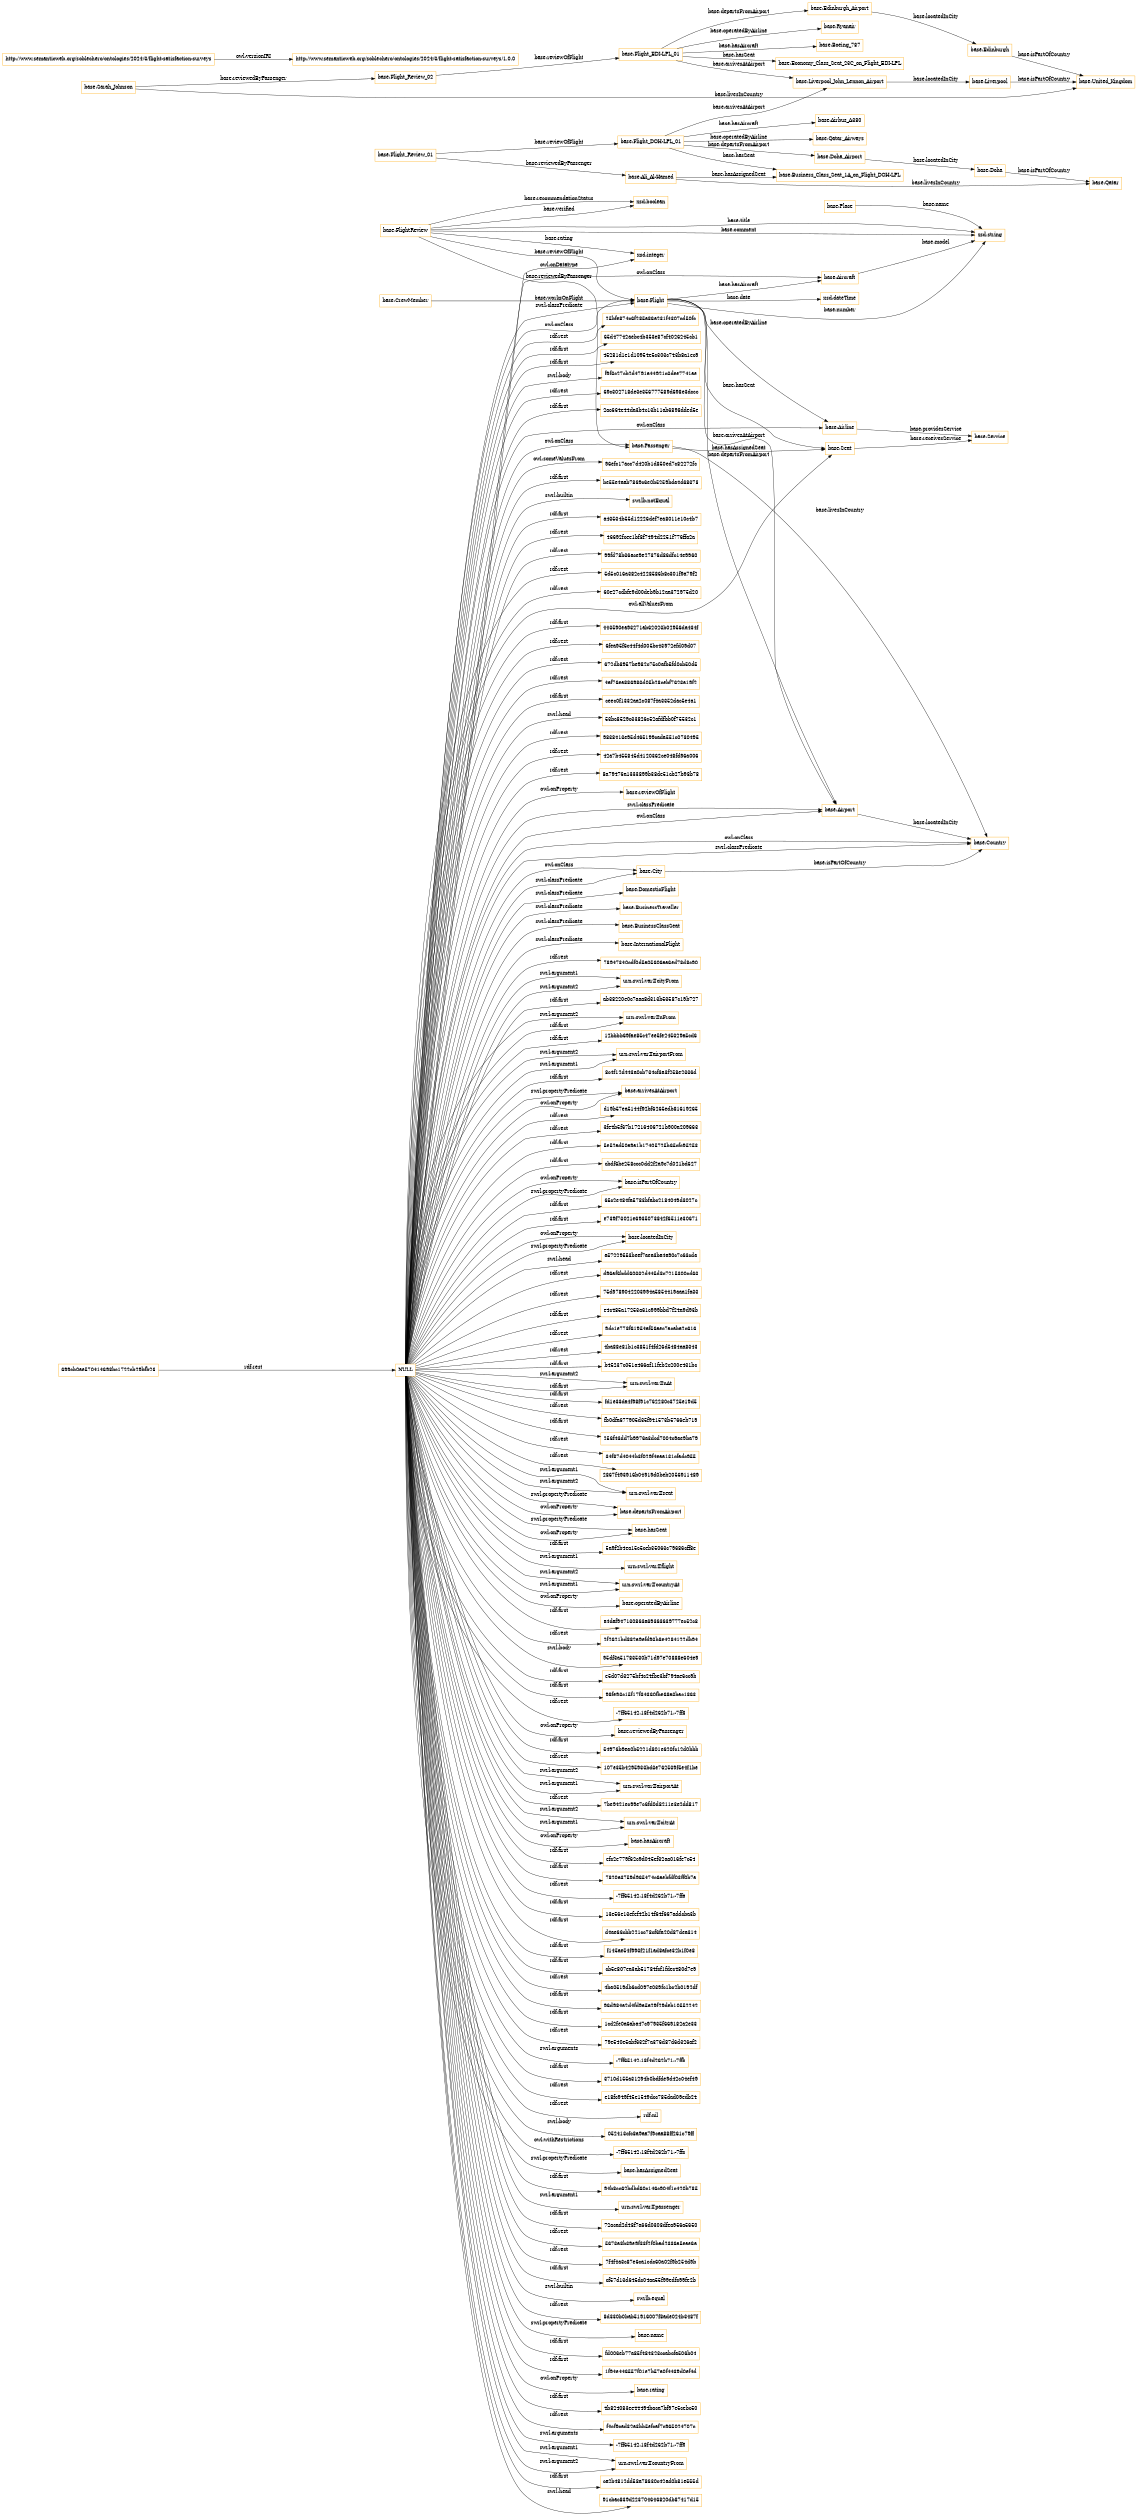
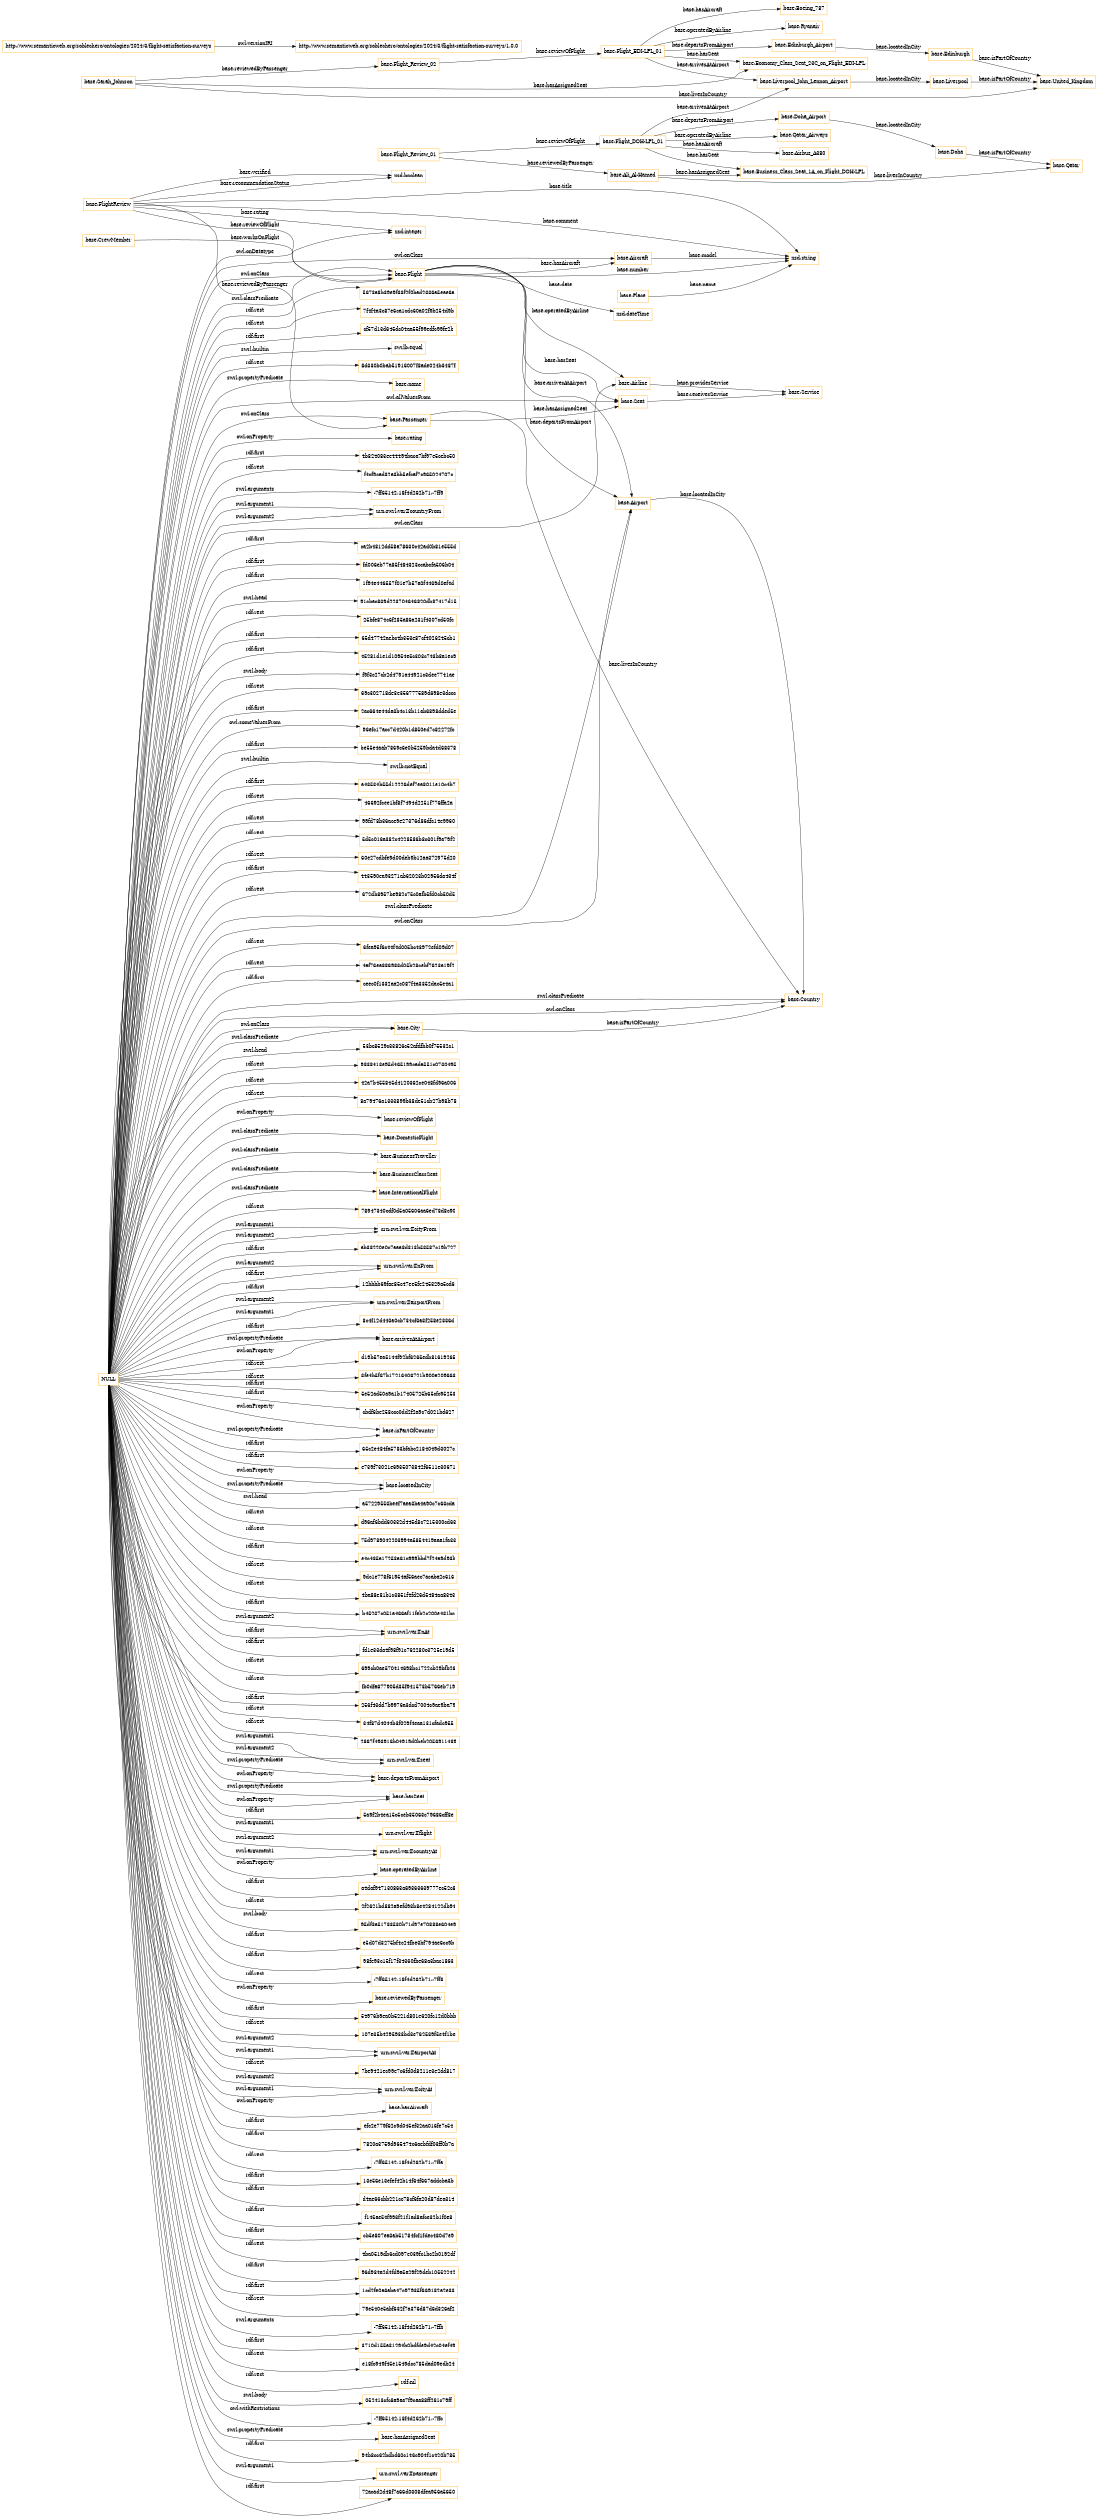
edge "base:Sarah_Johnson" -> "base:Economy_Class_Seat_23C_on_Flight_EDI-LPL": added, label "base:hasAssignedSeat"
edge "699cb0ae570414698bc1722cb29bfb26" -> "NULL": reversed
